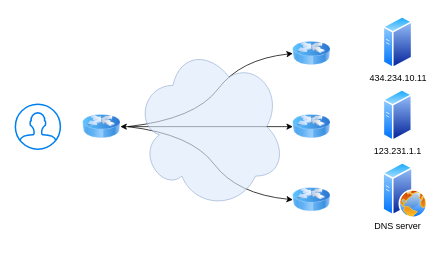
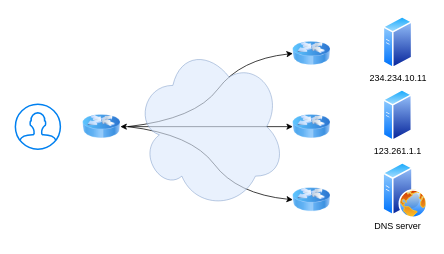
node "434.234.10.11": label "434.234.10.11" -> "234.234.10.11"
node "123.231.1.1": label "123.231.1.1" -> "123.261.1.1"
